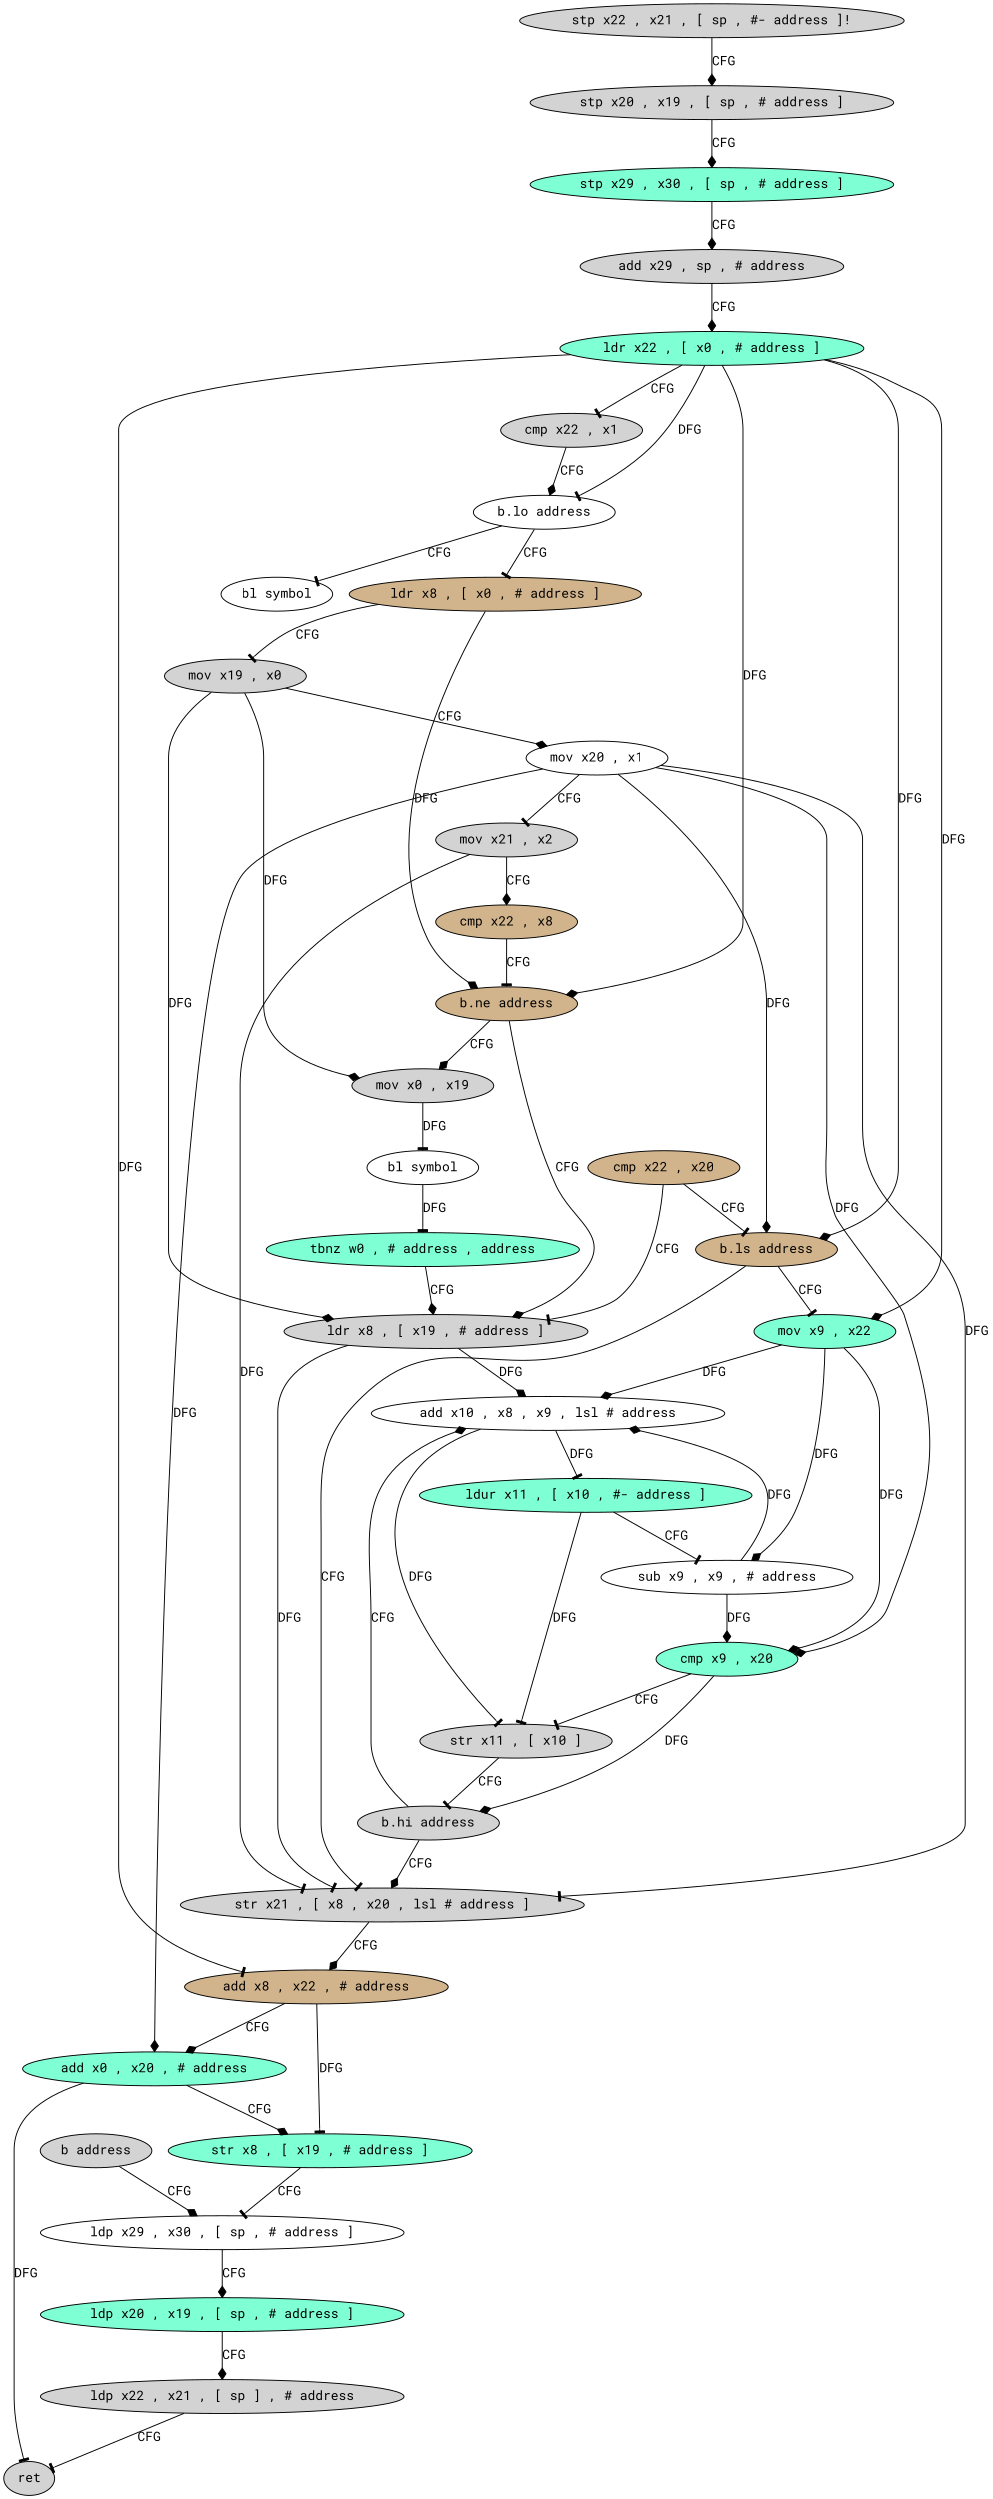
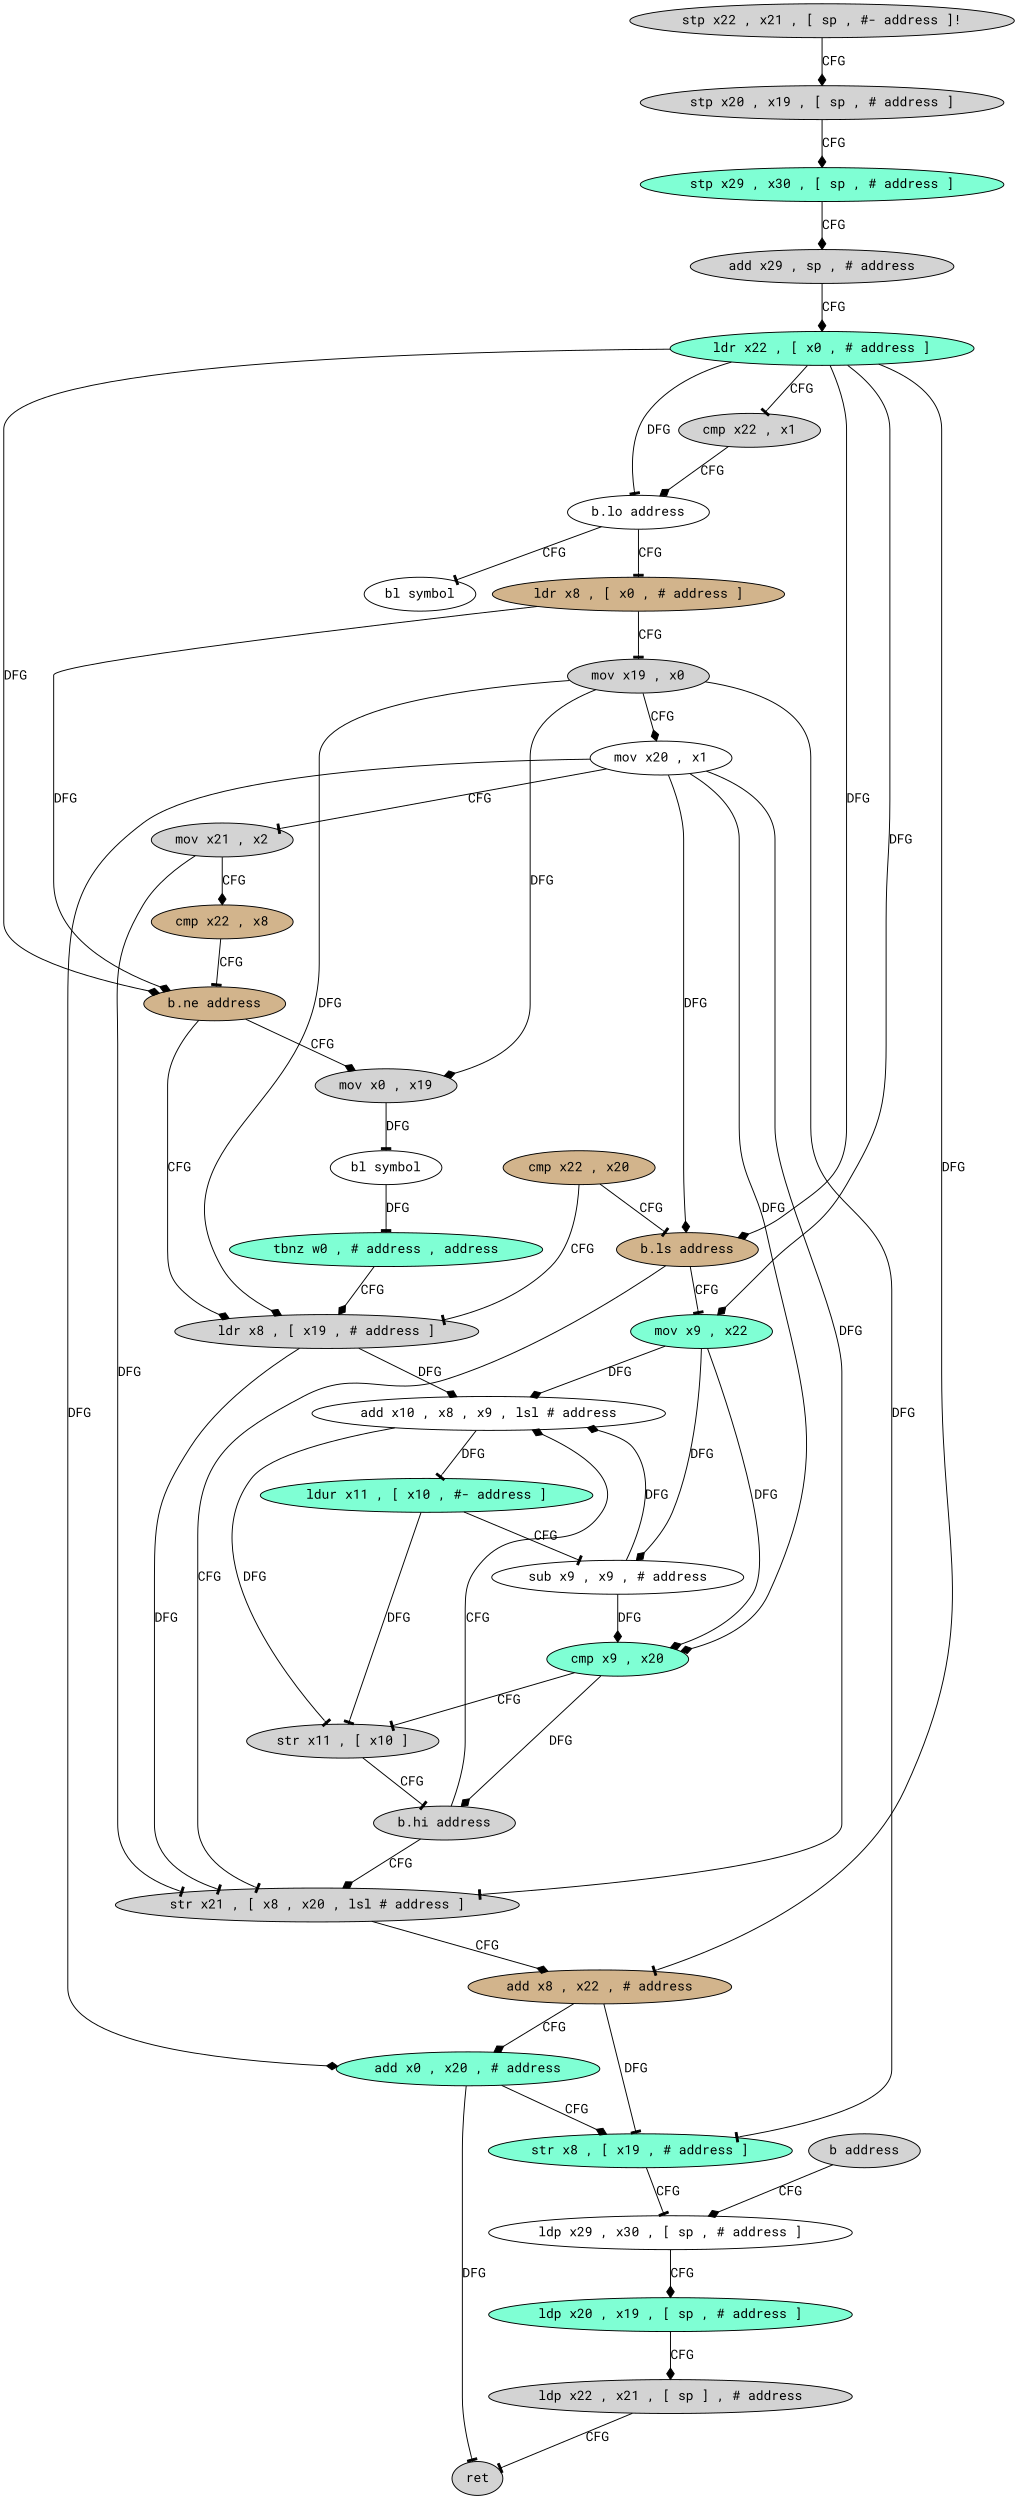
edge "mov x19 , x0" -> "str x8 , [ x19 , # address ]": added, label "DFG"
